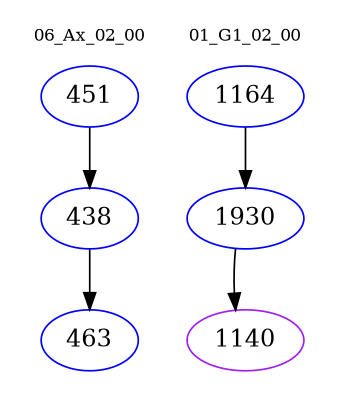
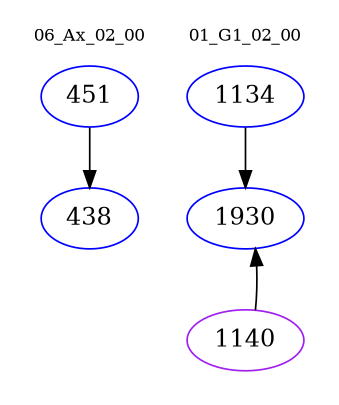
node "1164": label "1164" -> "1134"
edge "1930" -> "1140": reversed
node "463": removed
